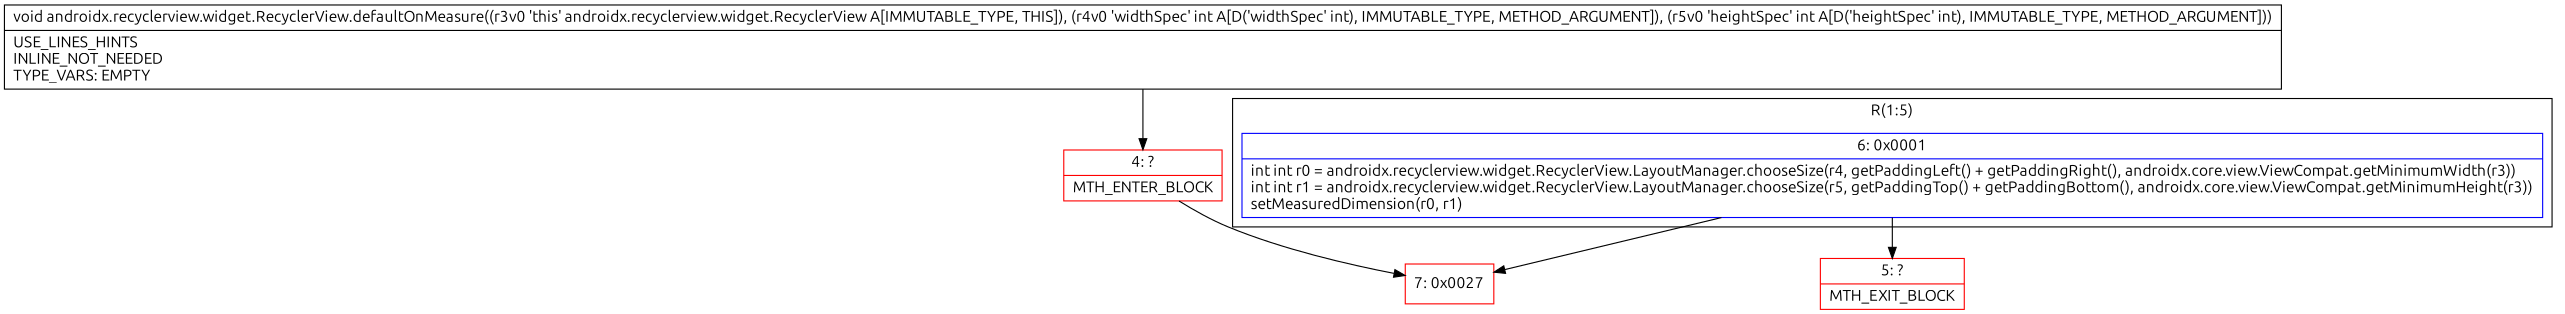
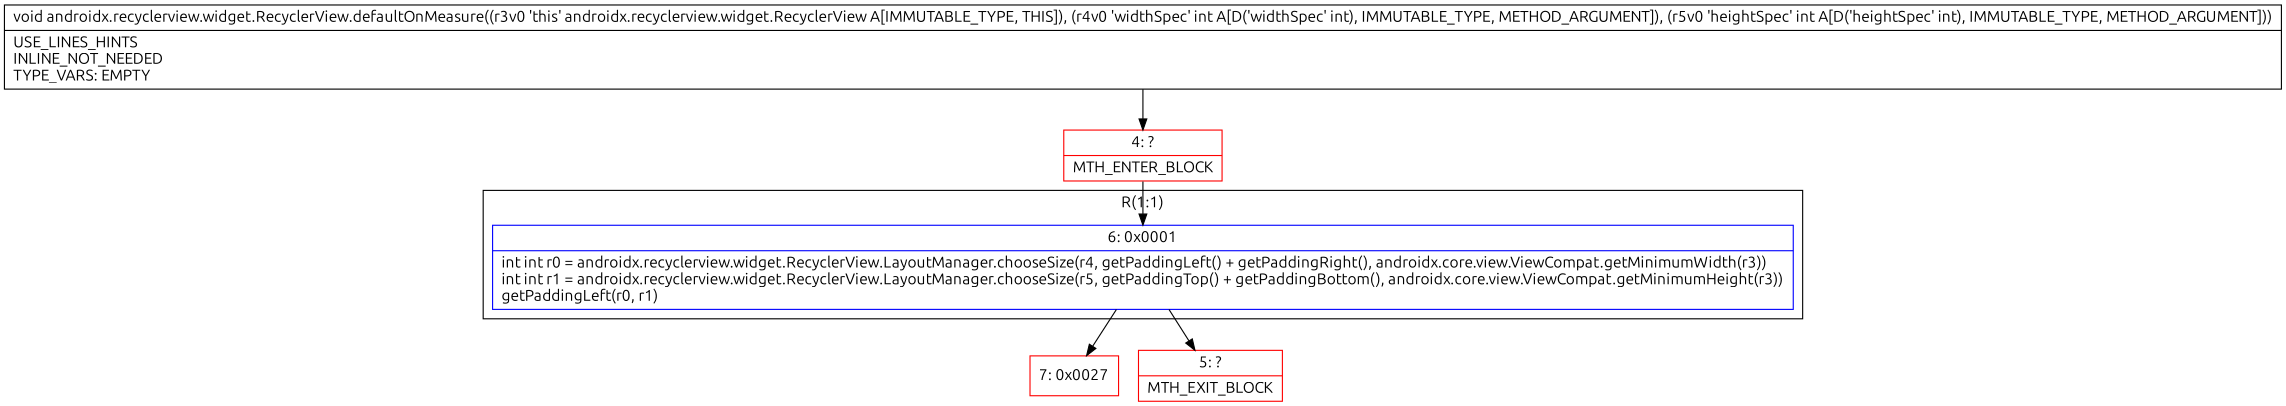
cluster "R(1:5)": label "R(1:5)" -> "R(1:1)"
node "6: 0x0001": text "setMeasuredDimension(r0, r1)" -> "getPaddingLeft(r0, r1)"
edge "4: ?" -> "7: 0x0027": now "4: ?" -> "6: 0x0001"
